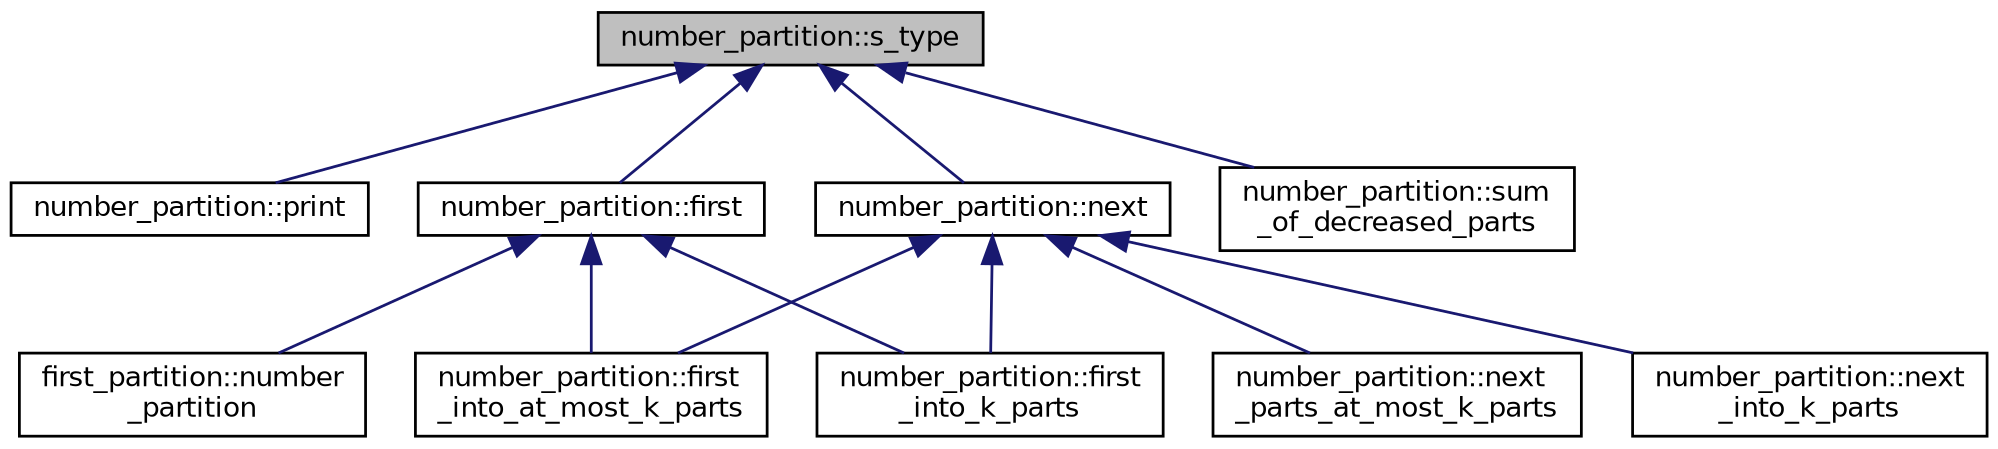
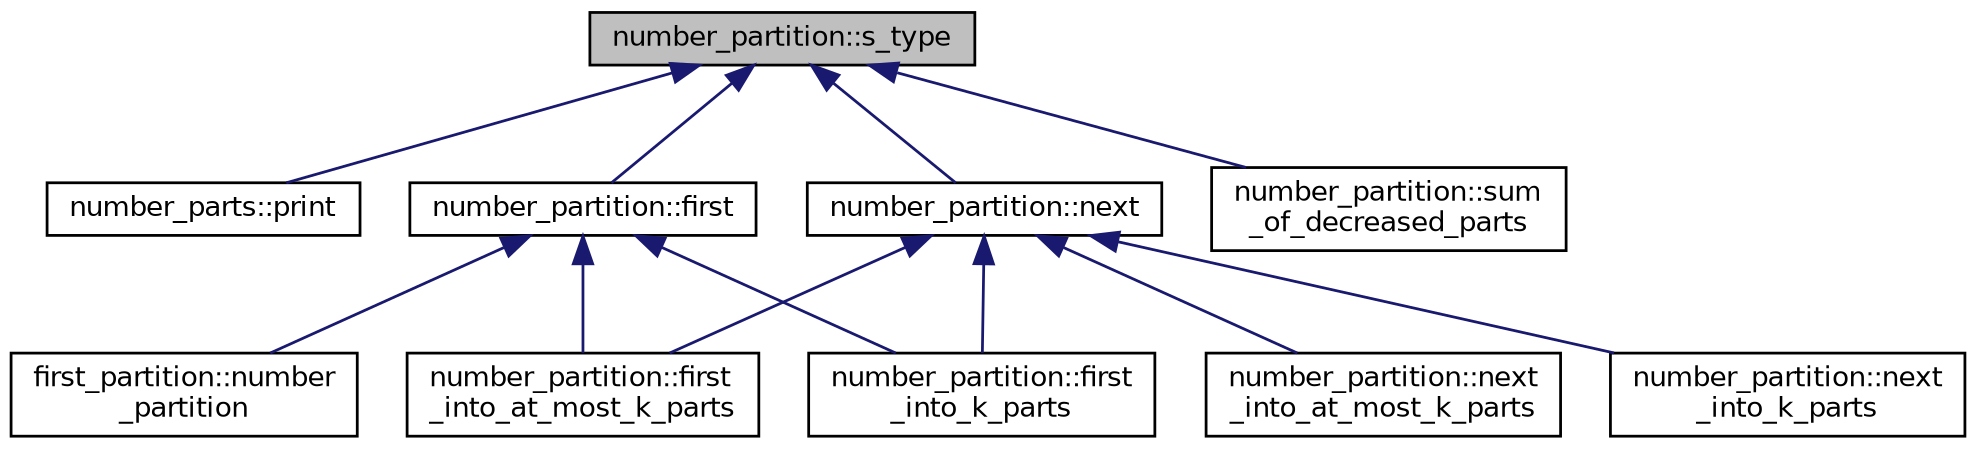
node "number_partition::print": label "number_partition::print" -> "number_parts::print"
node "number_partition::next _parts_at_most_k_parts": label "number_partition::next _parts_at_most_k_parts" -> "number_partition::next _into_at_most_k_parts"
